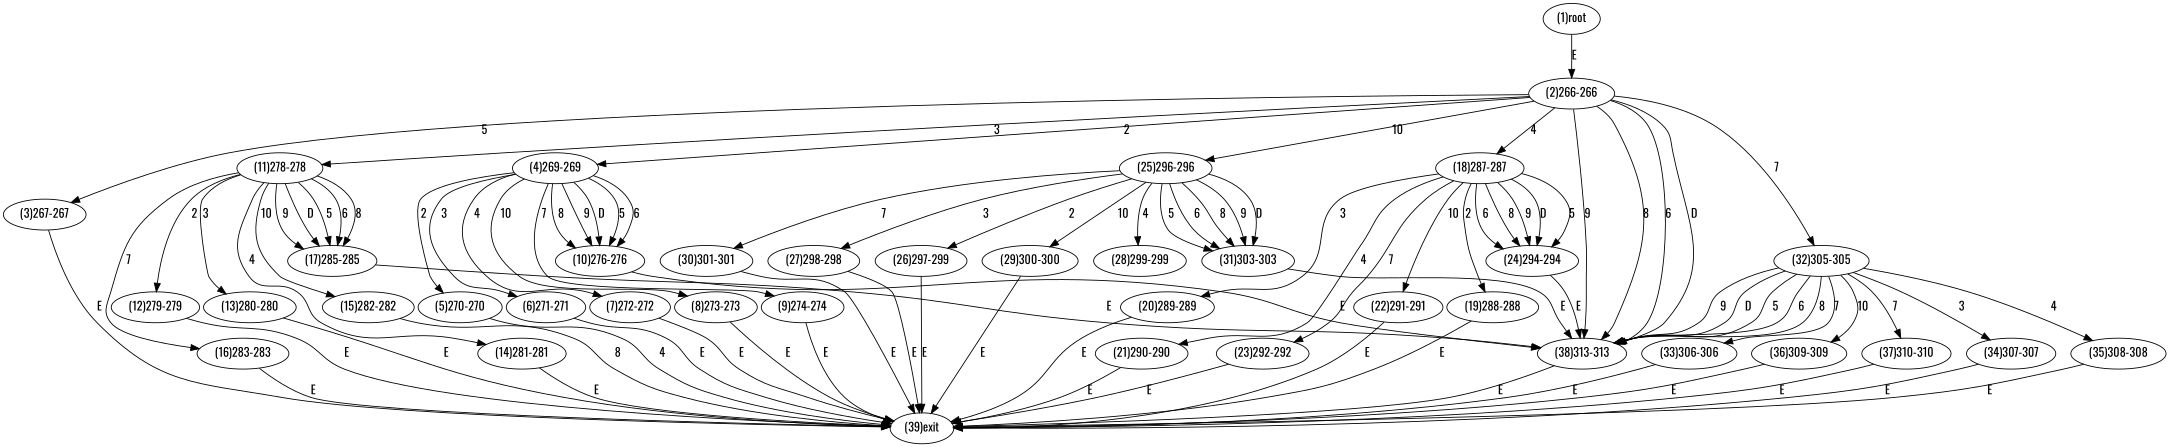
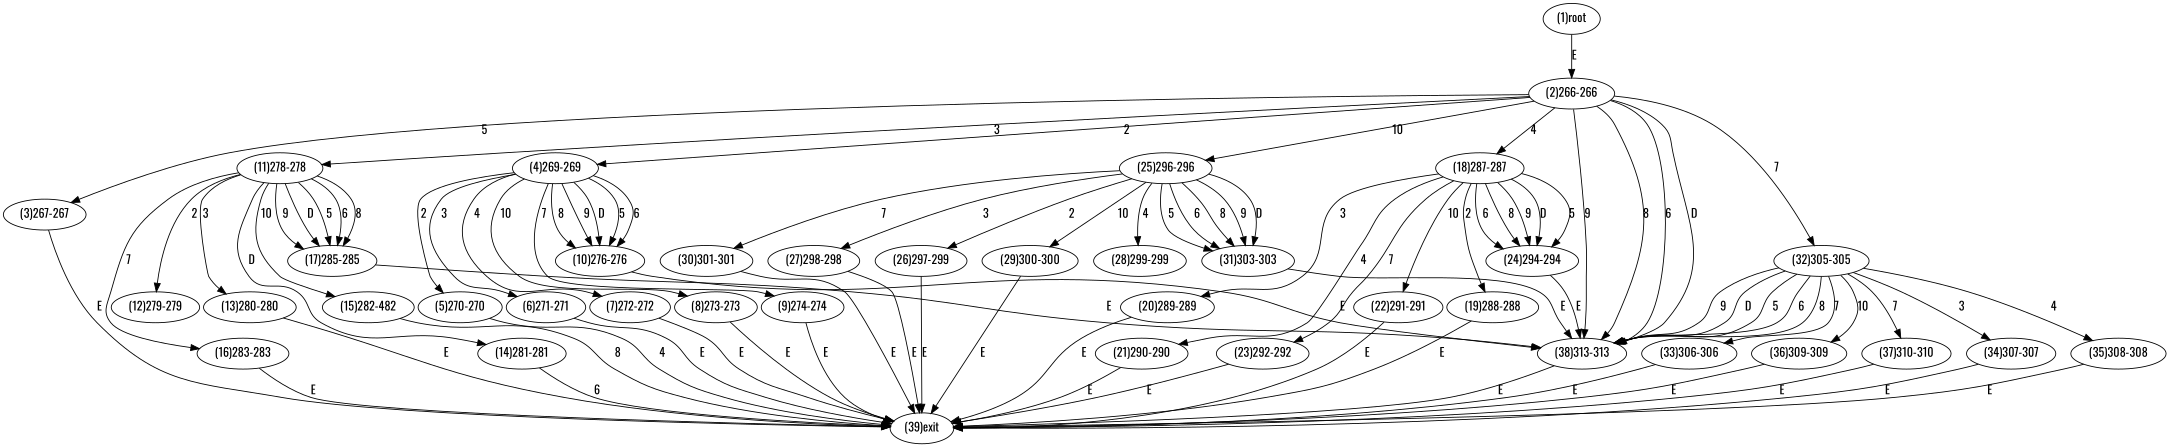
edge "(11)278-278" -> "(14)281-281": label "4" -> "D"
node "(15)282-282": label "(15)282-282" -> "(15)282-482"
edge "(14)281-281" -> "(39)exit": label "E" -> "6"
edge "(12)279-279" -> "(39)exit": removed, label "E"
